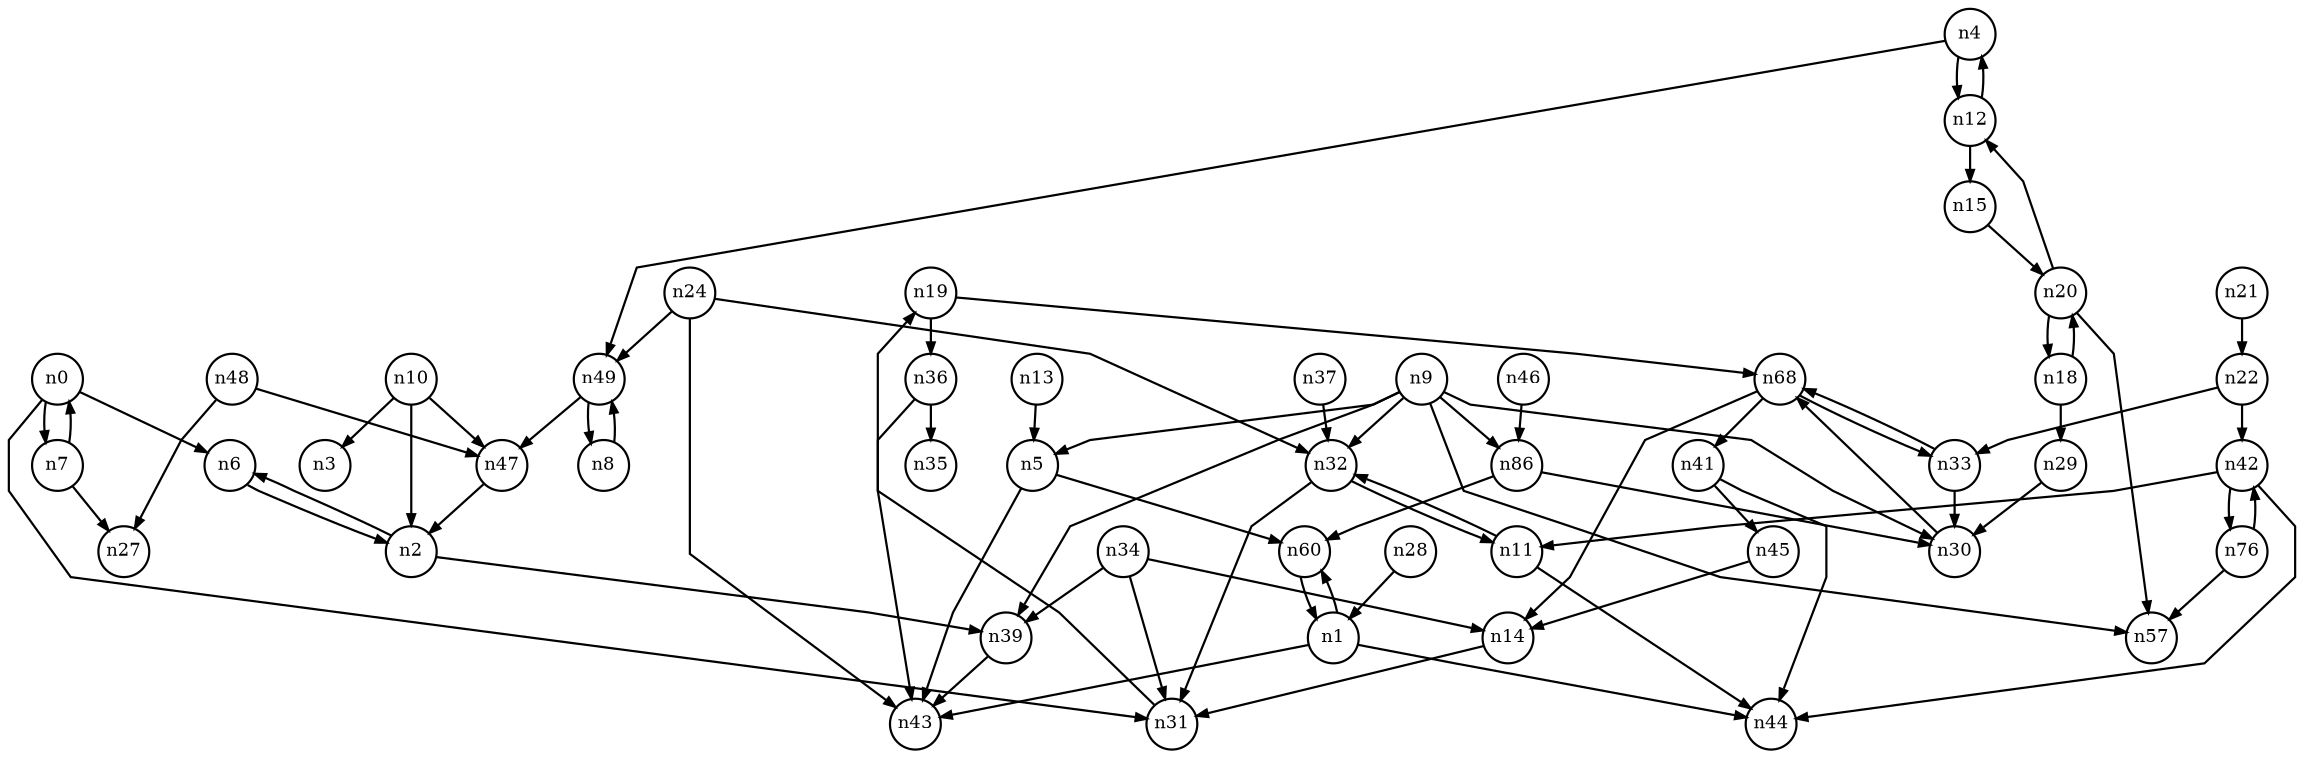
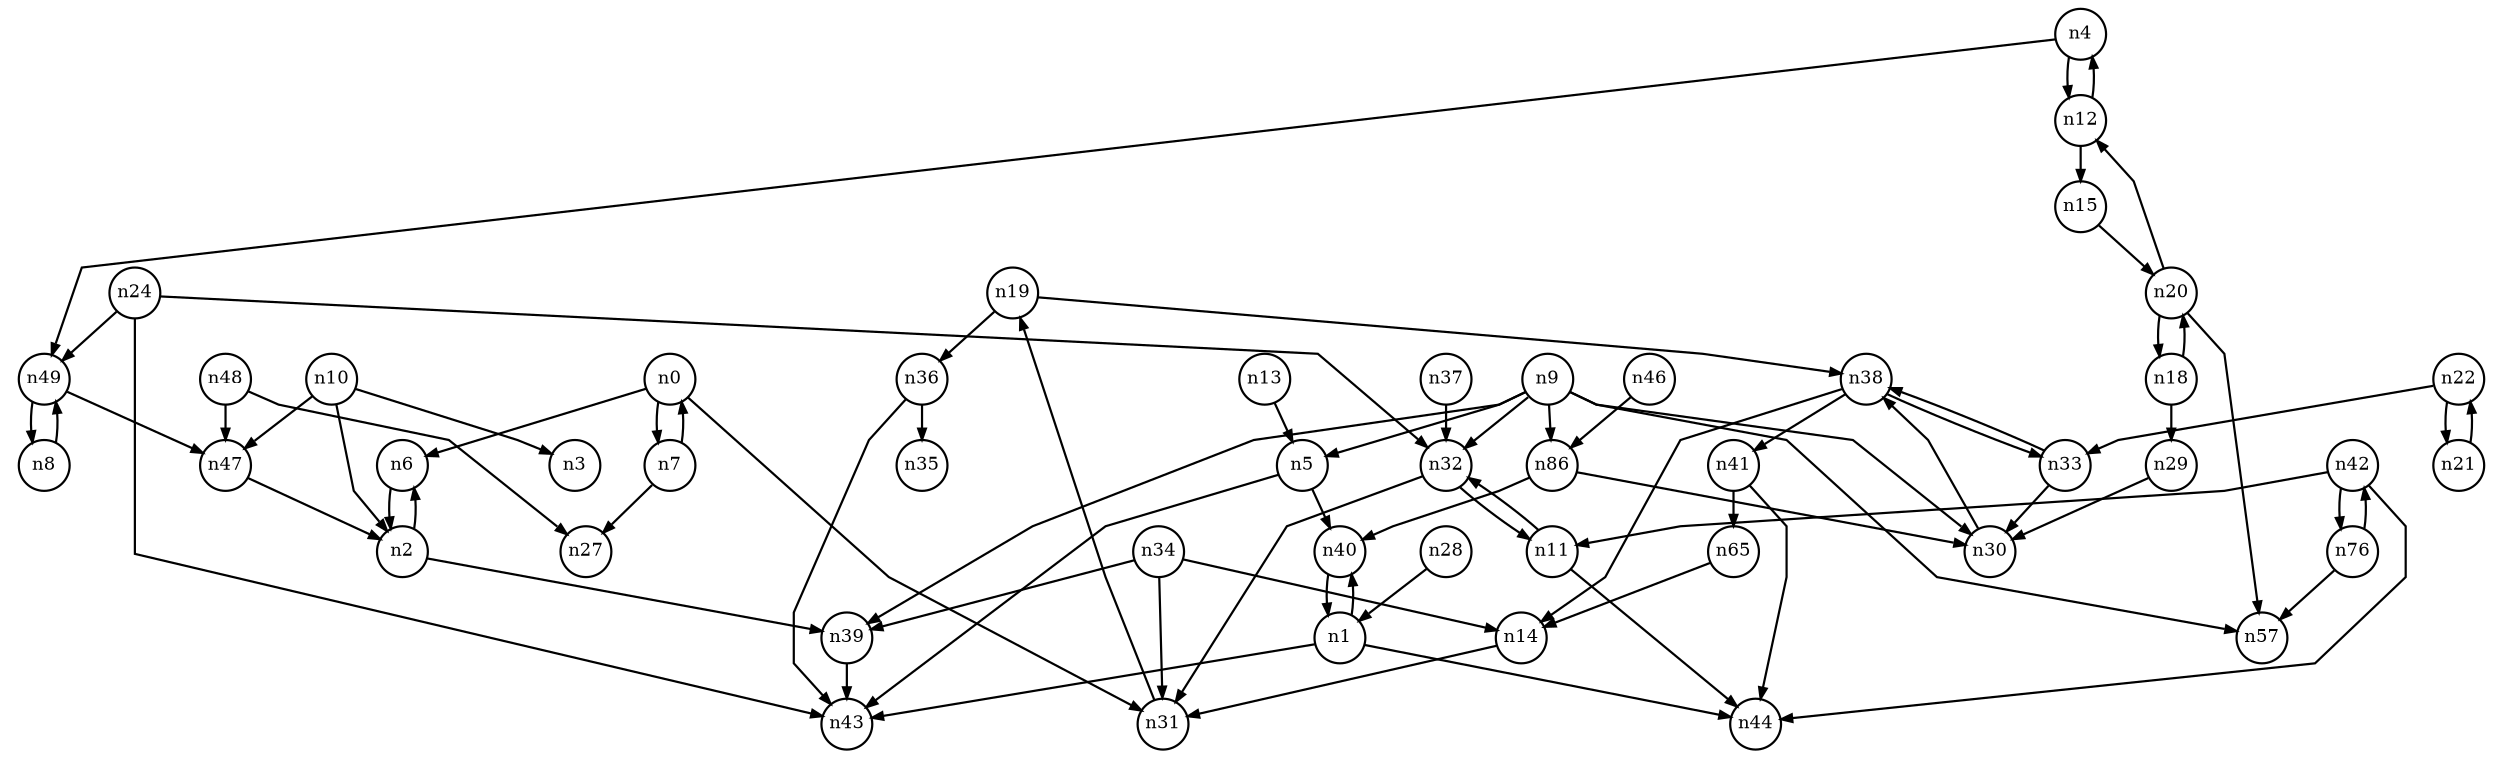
node "n68": label "n68" -> "n38"
edge "n22" -> "n42": now "n22" -> "n21"
node "n60": label "n60" -> "n40"
node "n45": label "n45" -> "n65"
